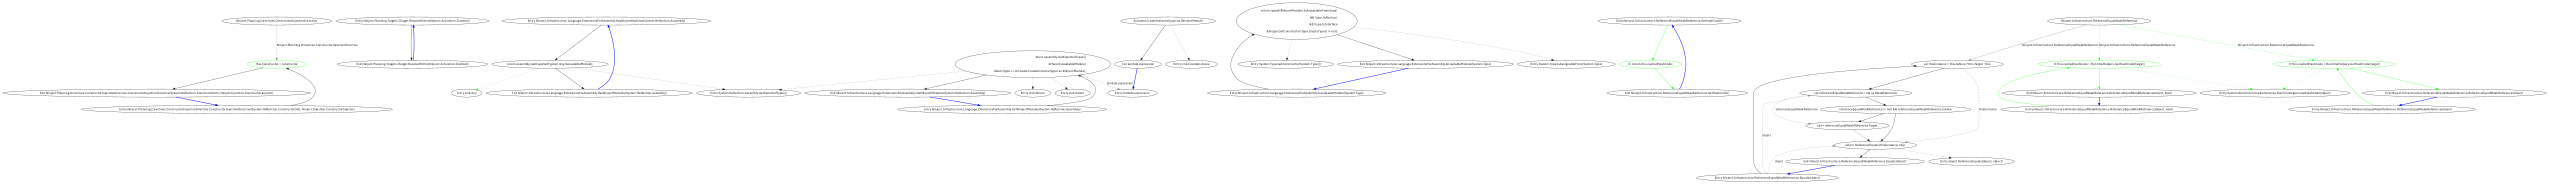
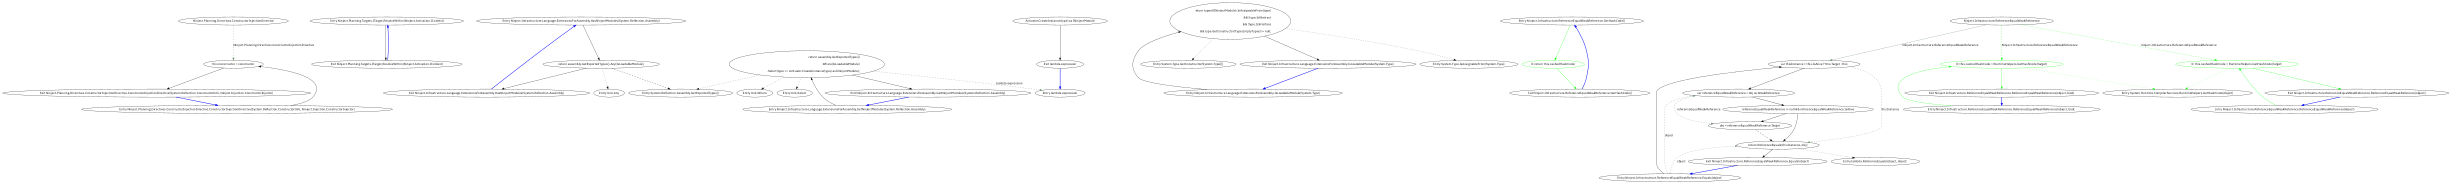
node "this.Constructor = constructor": color green -> black
node "Entry Unk.CreateInstance": removed
edge "return assembly.GetExportedTypes().Any(IsLoadableModule);" -> "Entry Unk.Any": color green -> black
edge "return assembly.GetExportedTypes().Any(IsLoadableModule);" -> "Entry System.Reflection.Assembly.GetExportedTypes()": style dotted -> dashed
node "Entry object.ReferenceEquals(object, object)": label "Entry object.ReferenceEquals(object, object)" -> "Entry lambda.ReferenceEquals(object, object)"
